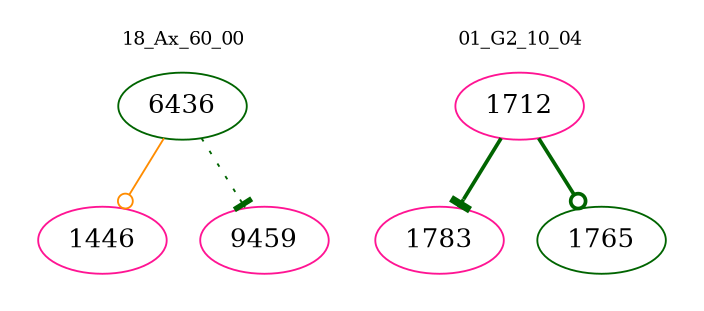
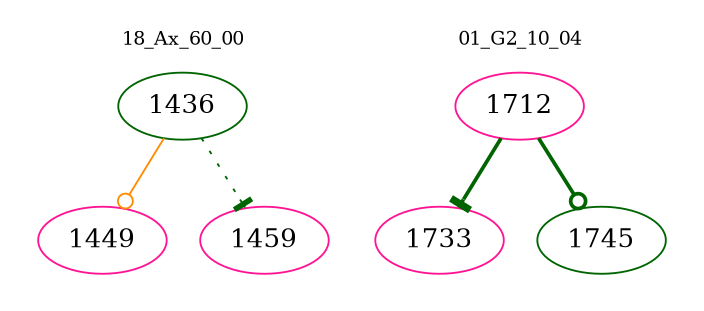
node "6436": label "6436" -> "1436"
node "1446": label "1446" -> "1449"
node "9459": label "9459" -> "1459"
node "1783": label "1783" -> "1733"
node "1765": label "1765" -> "1745"
